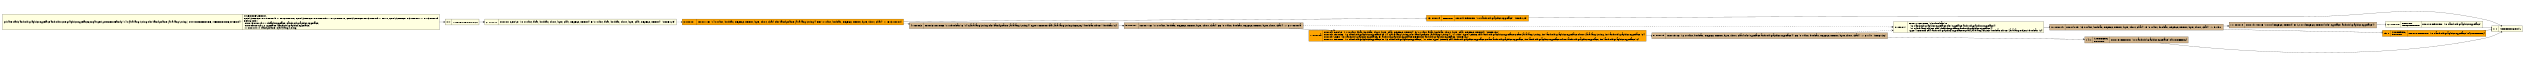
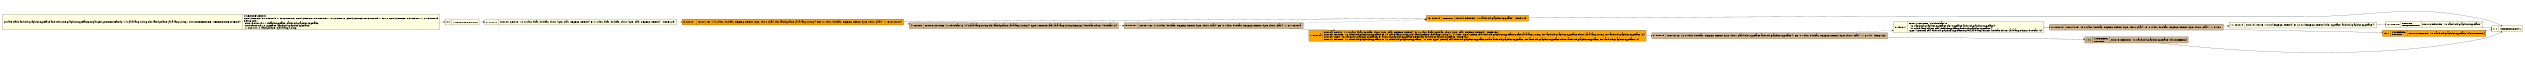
node "11: 0x001d": fillcolor tan -> lightyellow
edge "5: 0x0007" -> "9: 0x0017": now "5: 0x0007" -> "13: 0x001f"
